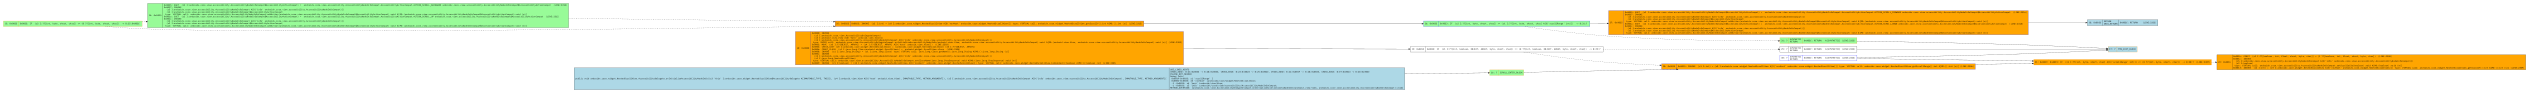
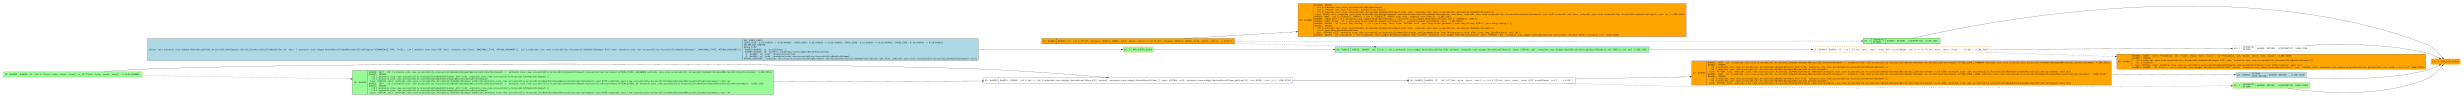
edge "24: 0x0025" -> "25: 0x002f": style dashed -> solid
node "28: 0x003f": color black -> darkorange
node "25: 0x002f": fillcolor orange -> white
node "26: 0x0033": fillcolor palegreen -> white
edge "23: 0x0023" -> "25: 0x002f": style dashed -> solid
edge "18: 0x0000" -> "19: 0x0013": reversed
node "19: 0x0013": fillcolor white -> orange
node "29: ?": fillcolor white -> palegreen
node "17: ?": fillcolor lightblue -> orange
node "30: ?": color blue -> darkorange
edge "30: ?" -> "21: 0x0019": reversed
node "21: 0x0019": fillcolor orange -> white
node "20: 0x0015": fillcolor orange -> palegreen
node "16: ?": text "SCROLL_ENTER_BLOCK" -> "MTH_ENTER_BLOCK"
edge "28: 0x003f" -> "17: ?": added
